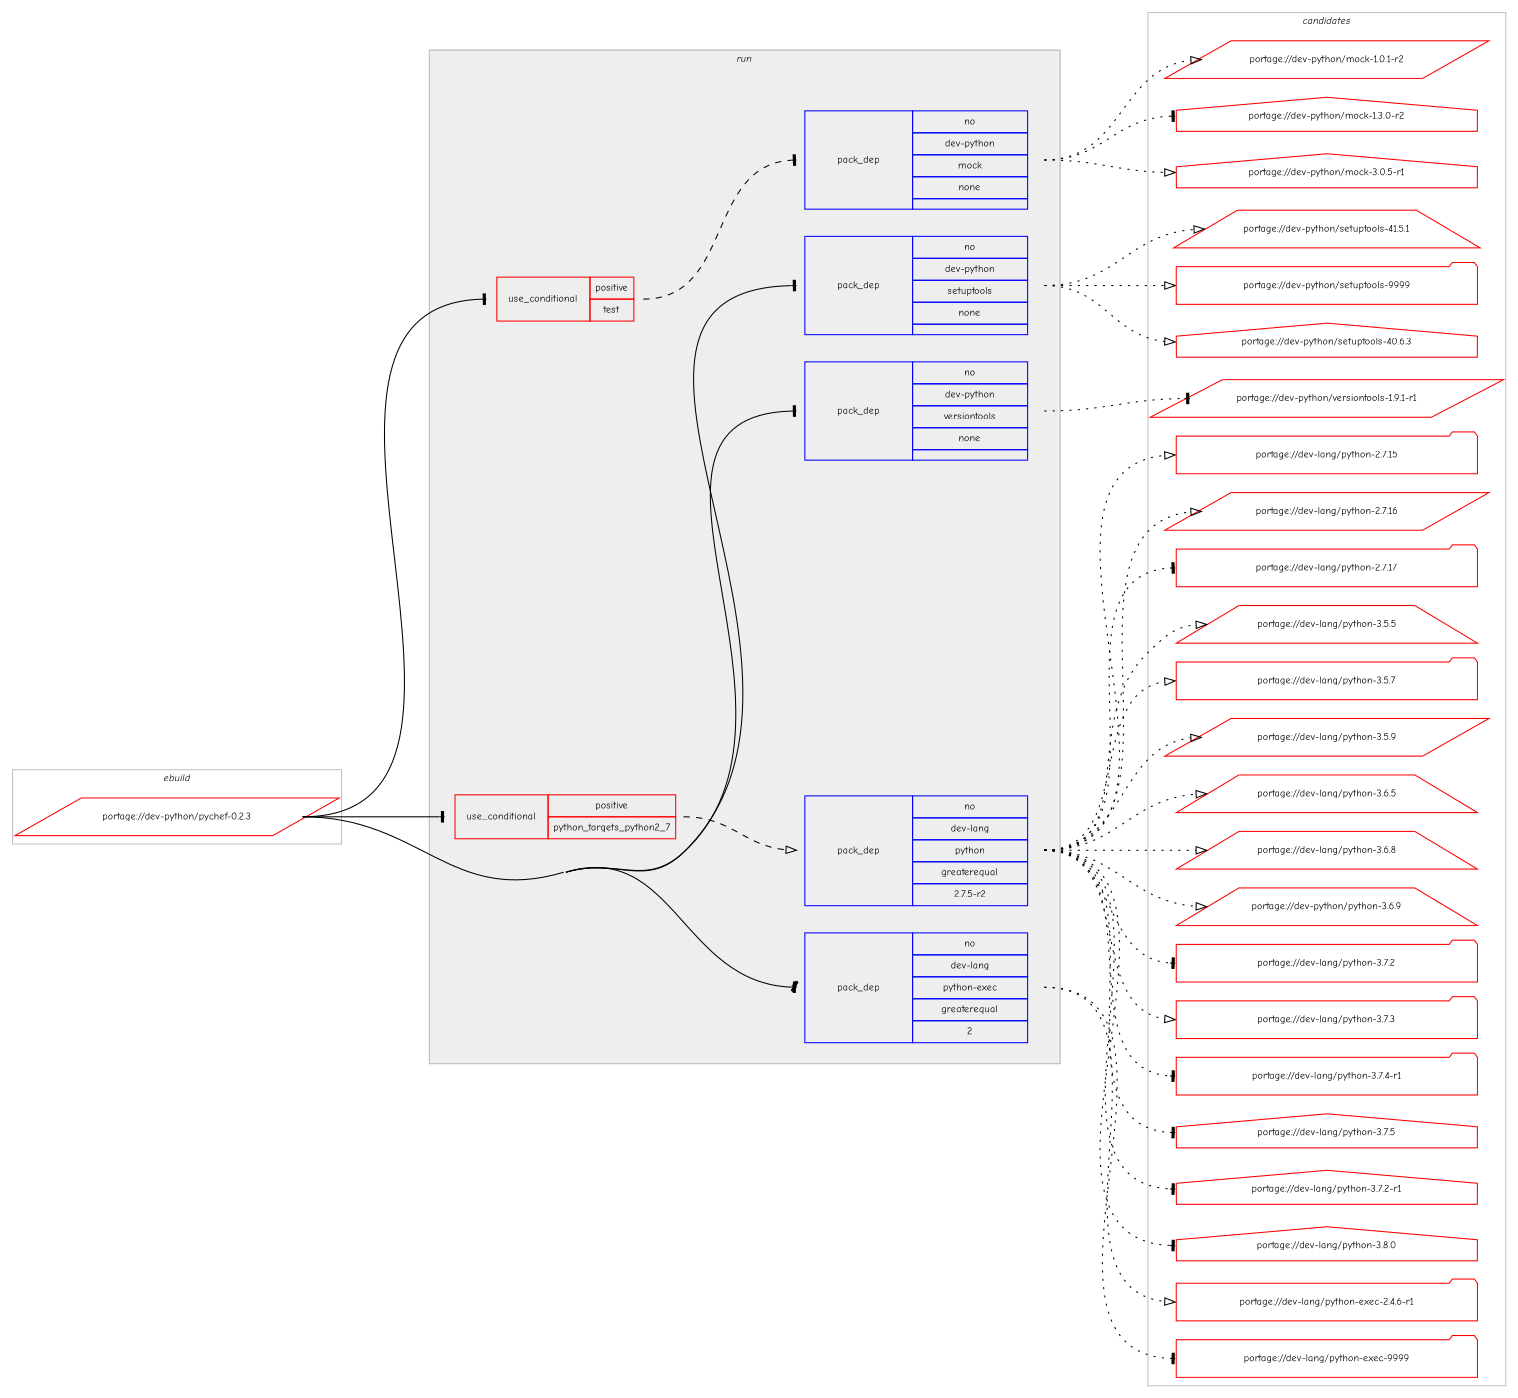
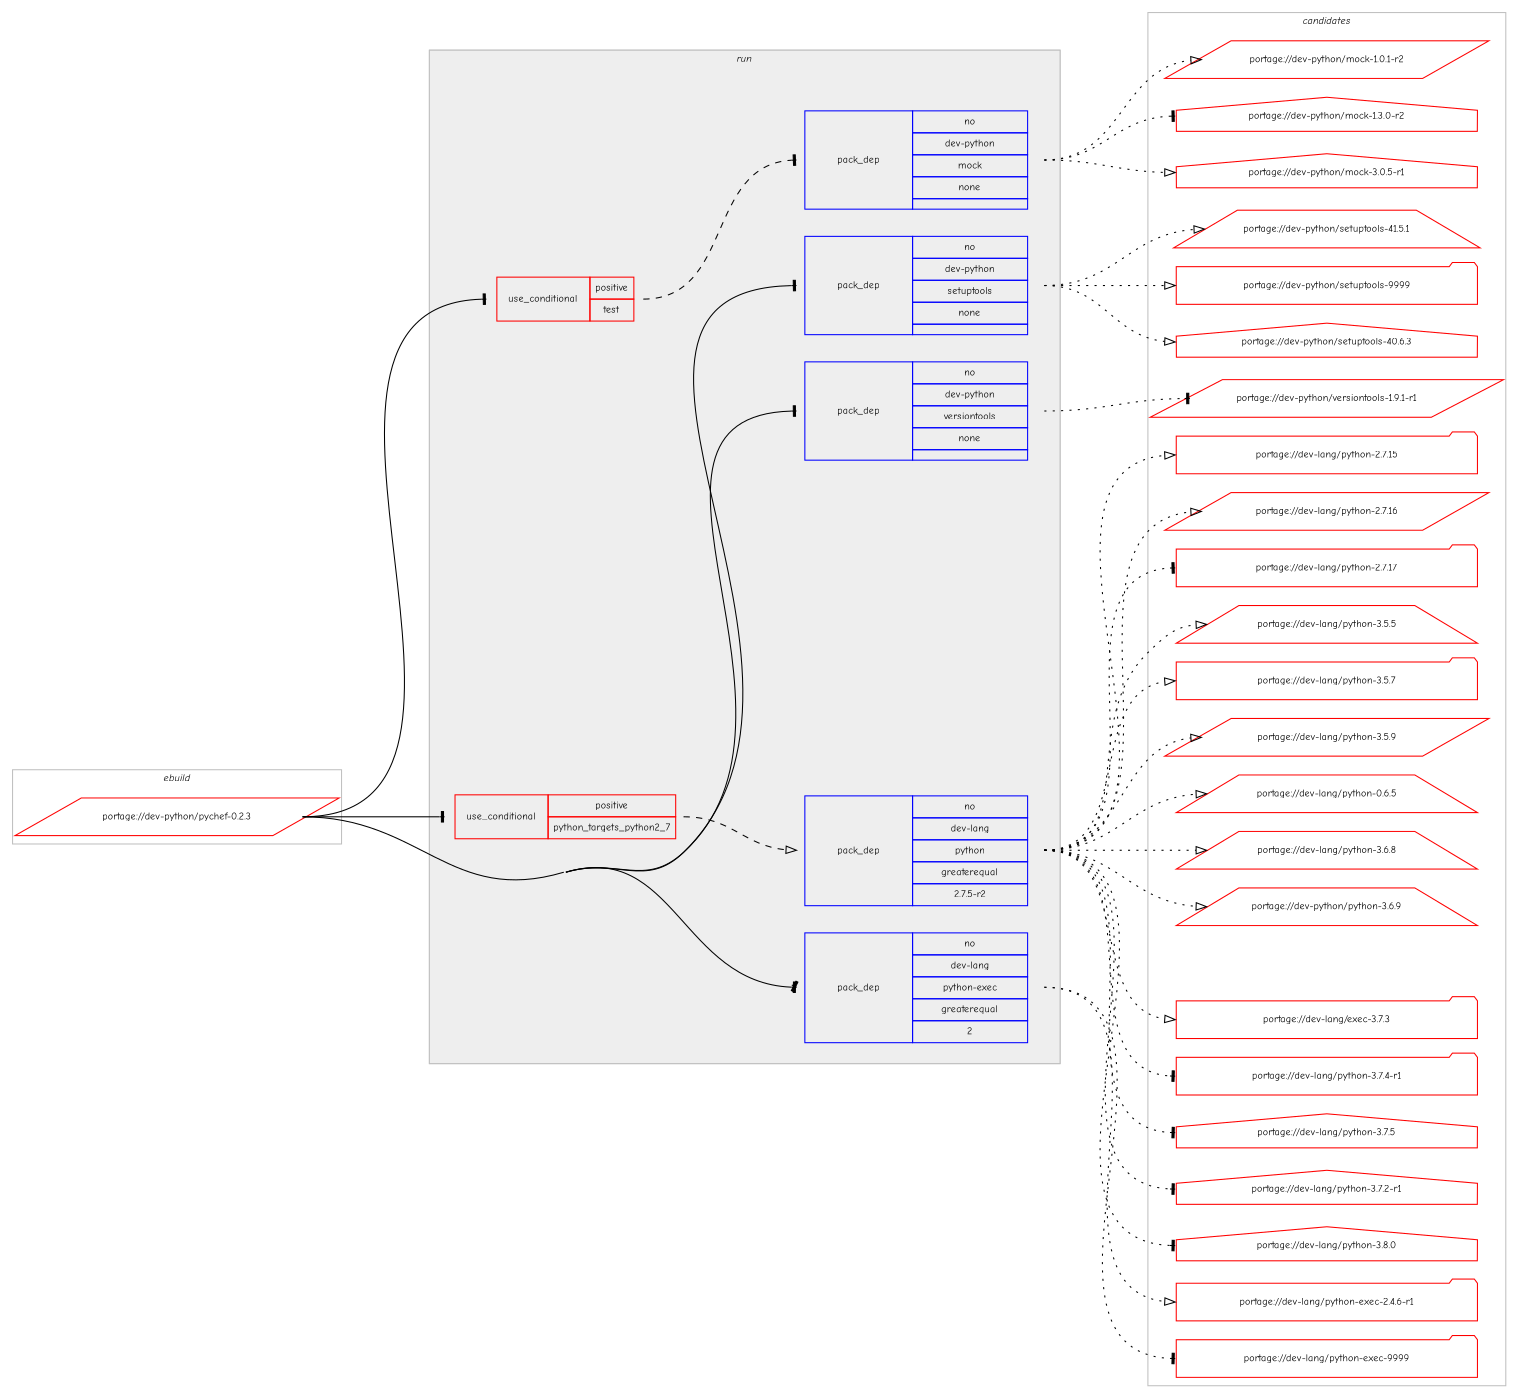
node "portage://dev-lang/python-3.6.5": label "portage://dev-lang/python-3.6.5" -> "portage://dev-lang/python-0.6.5"
node "portage://dev-lang/python-3.7.2": removed
node "portage://dev-lang/python-3.7.3": label "portage://dev-lang/python-3.7.3" -> "portage://dev-lang/exec-3.7.3"
